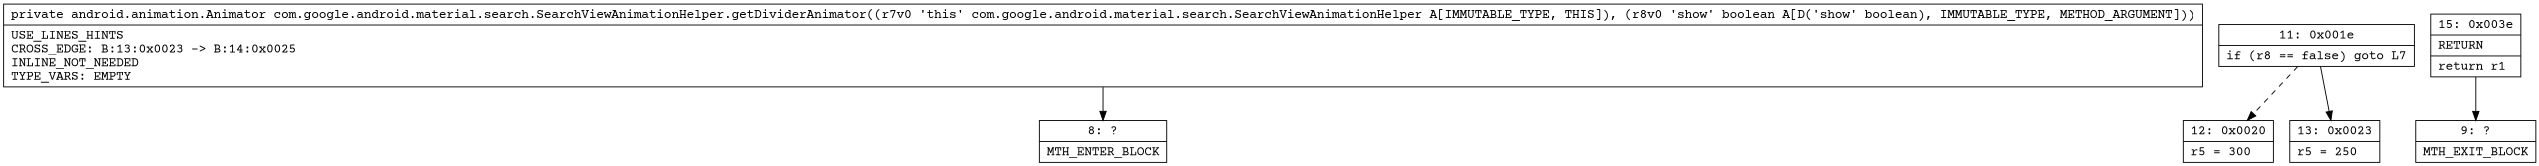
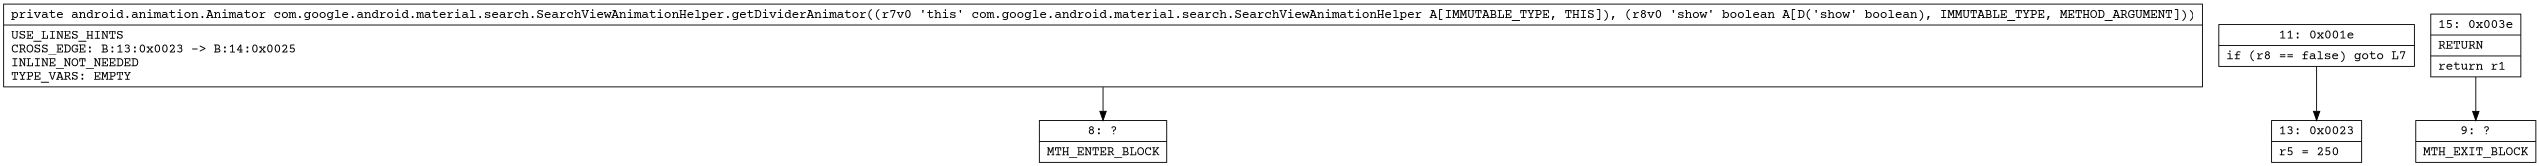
node "12: 0x0020": removed
